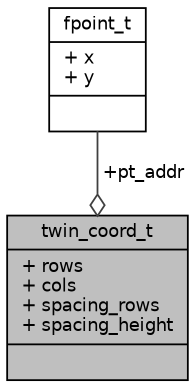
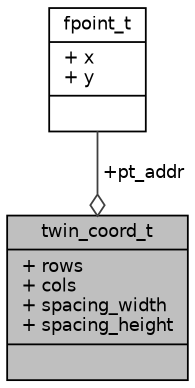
node "twin_coord_t": text "+ spacing_rows" -> "+ spacing_width"
